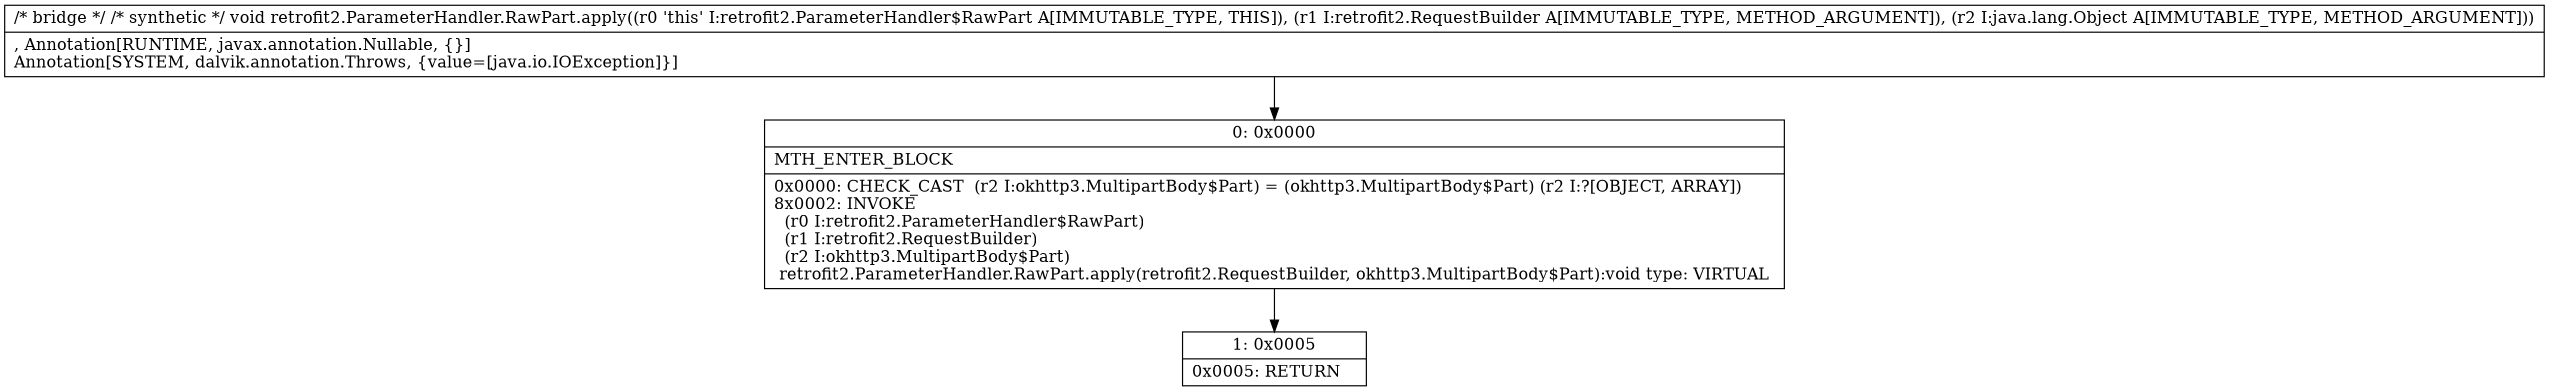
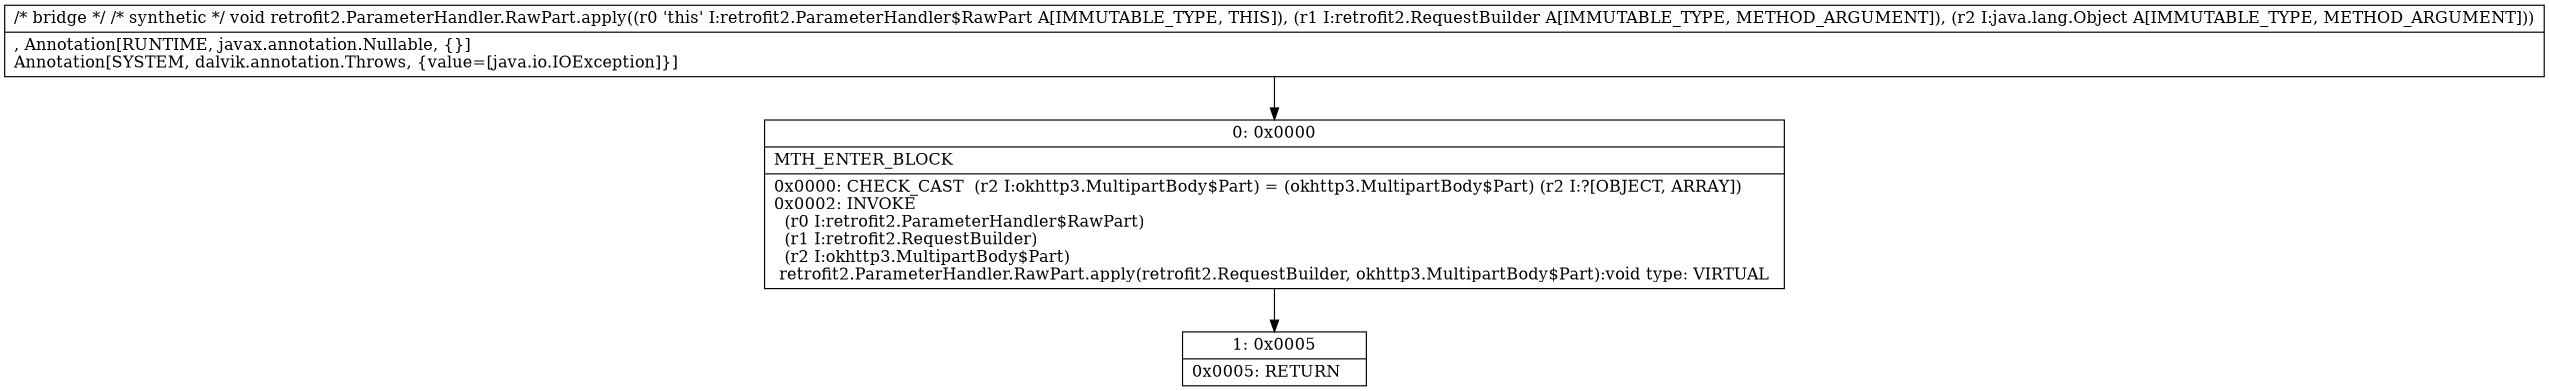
node "0: 0x0000": text "8x0002: INVOKE" -> "0x0002: INVOKE"
